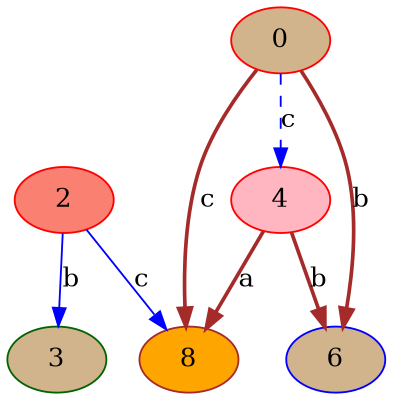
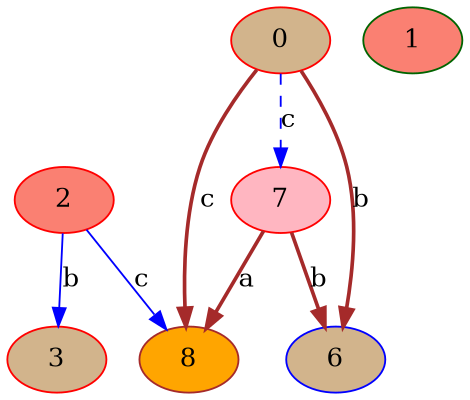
node "1": added
node "4": label "4" -> "7"
node "3": color darkgreen -> red
